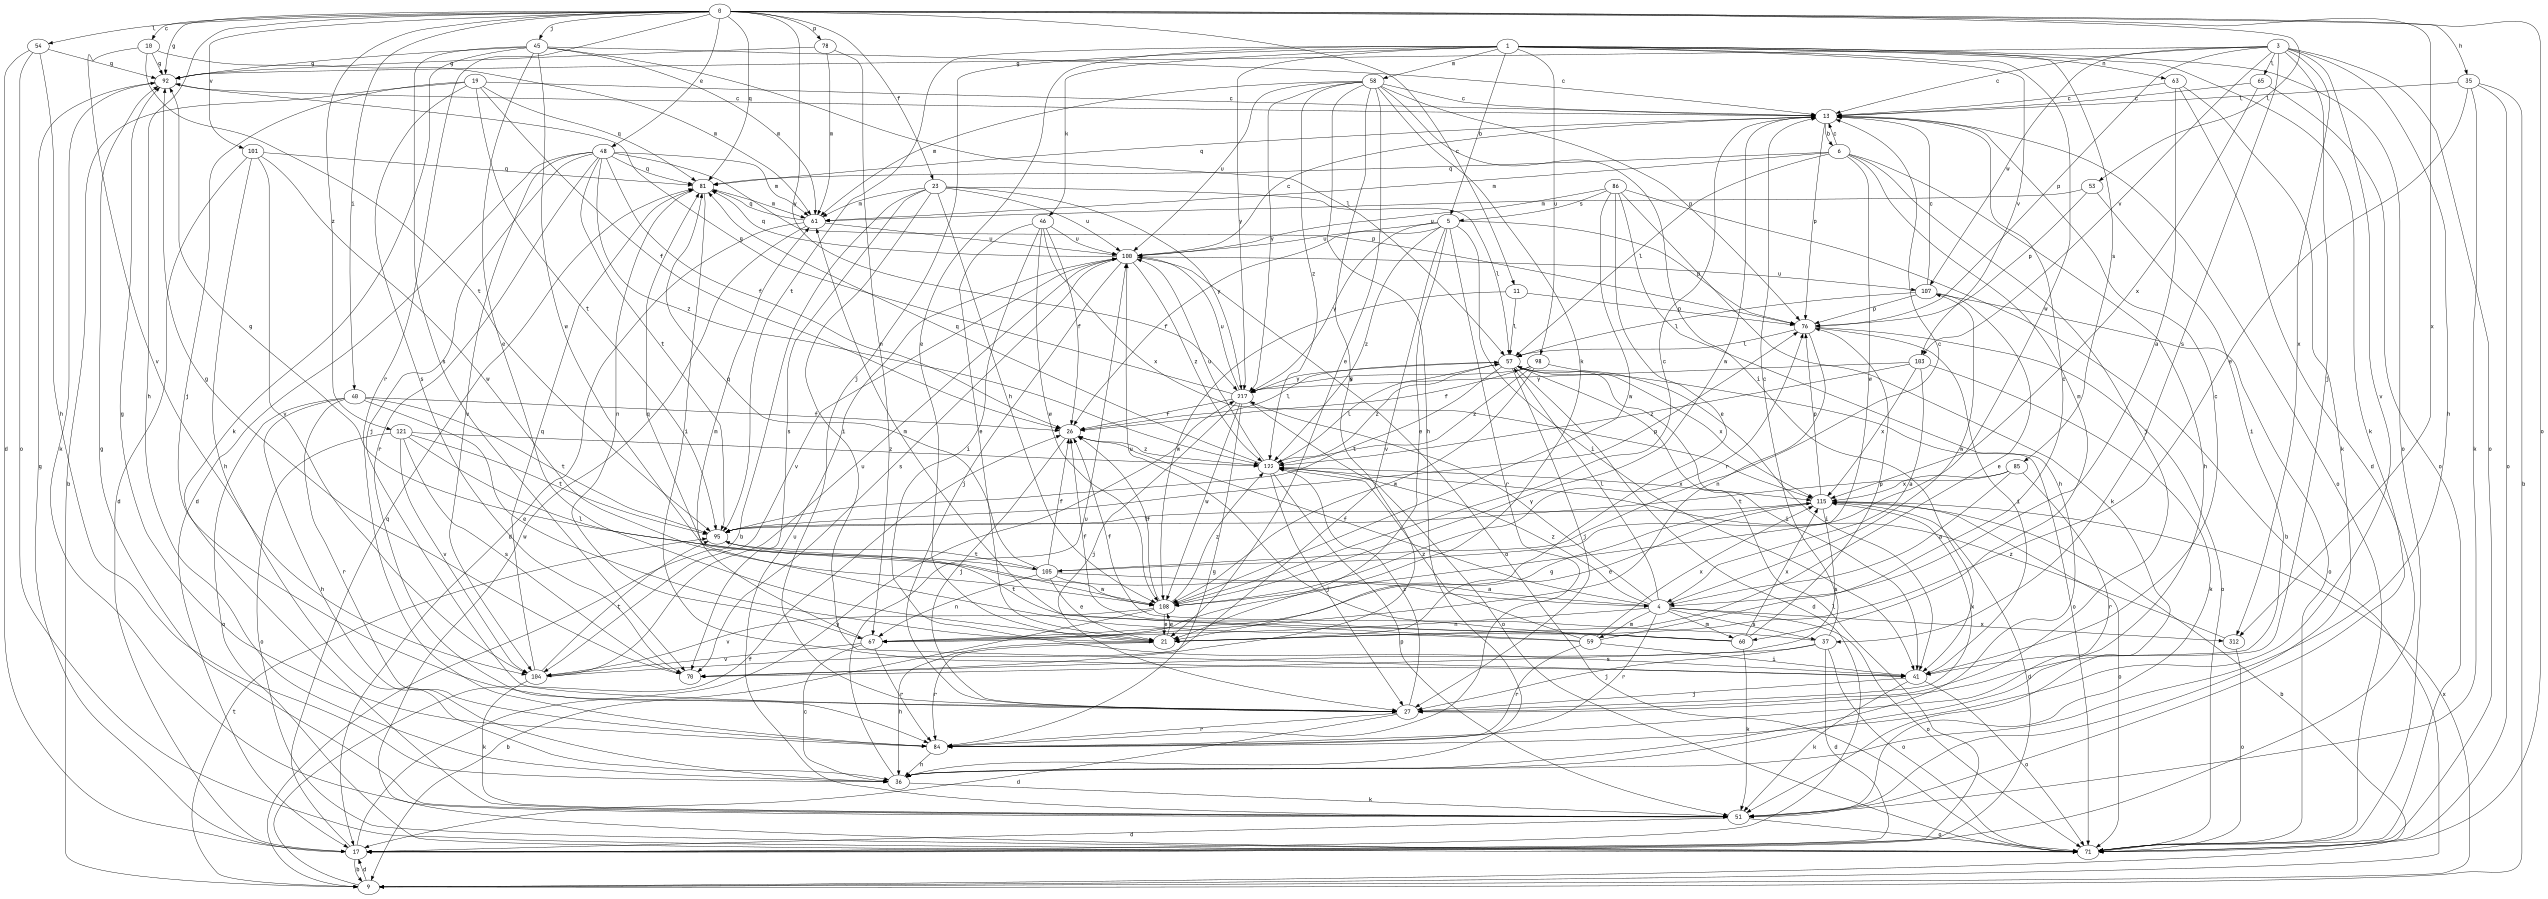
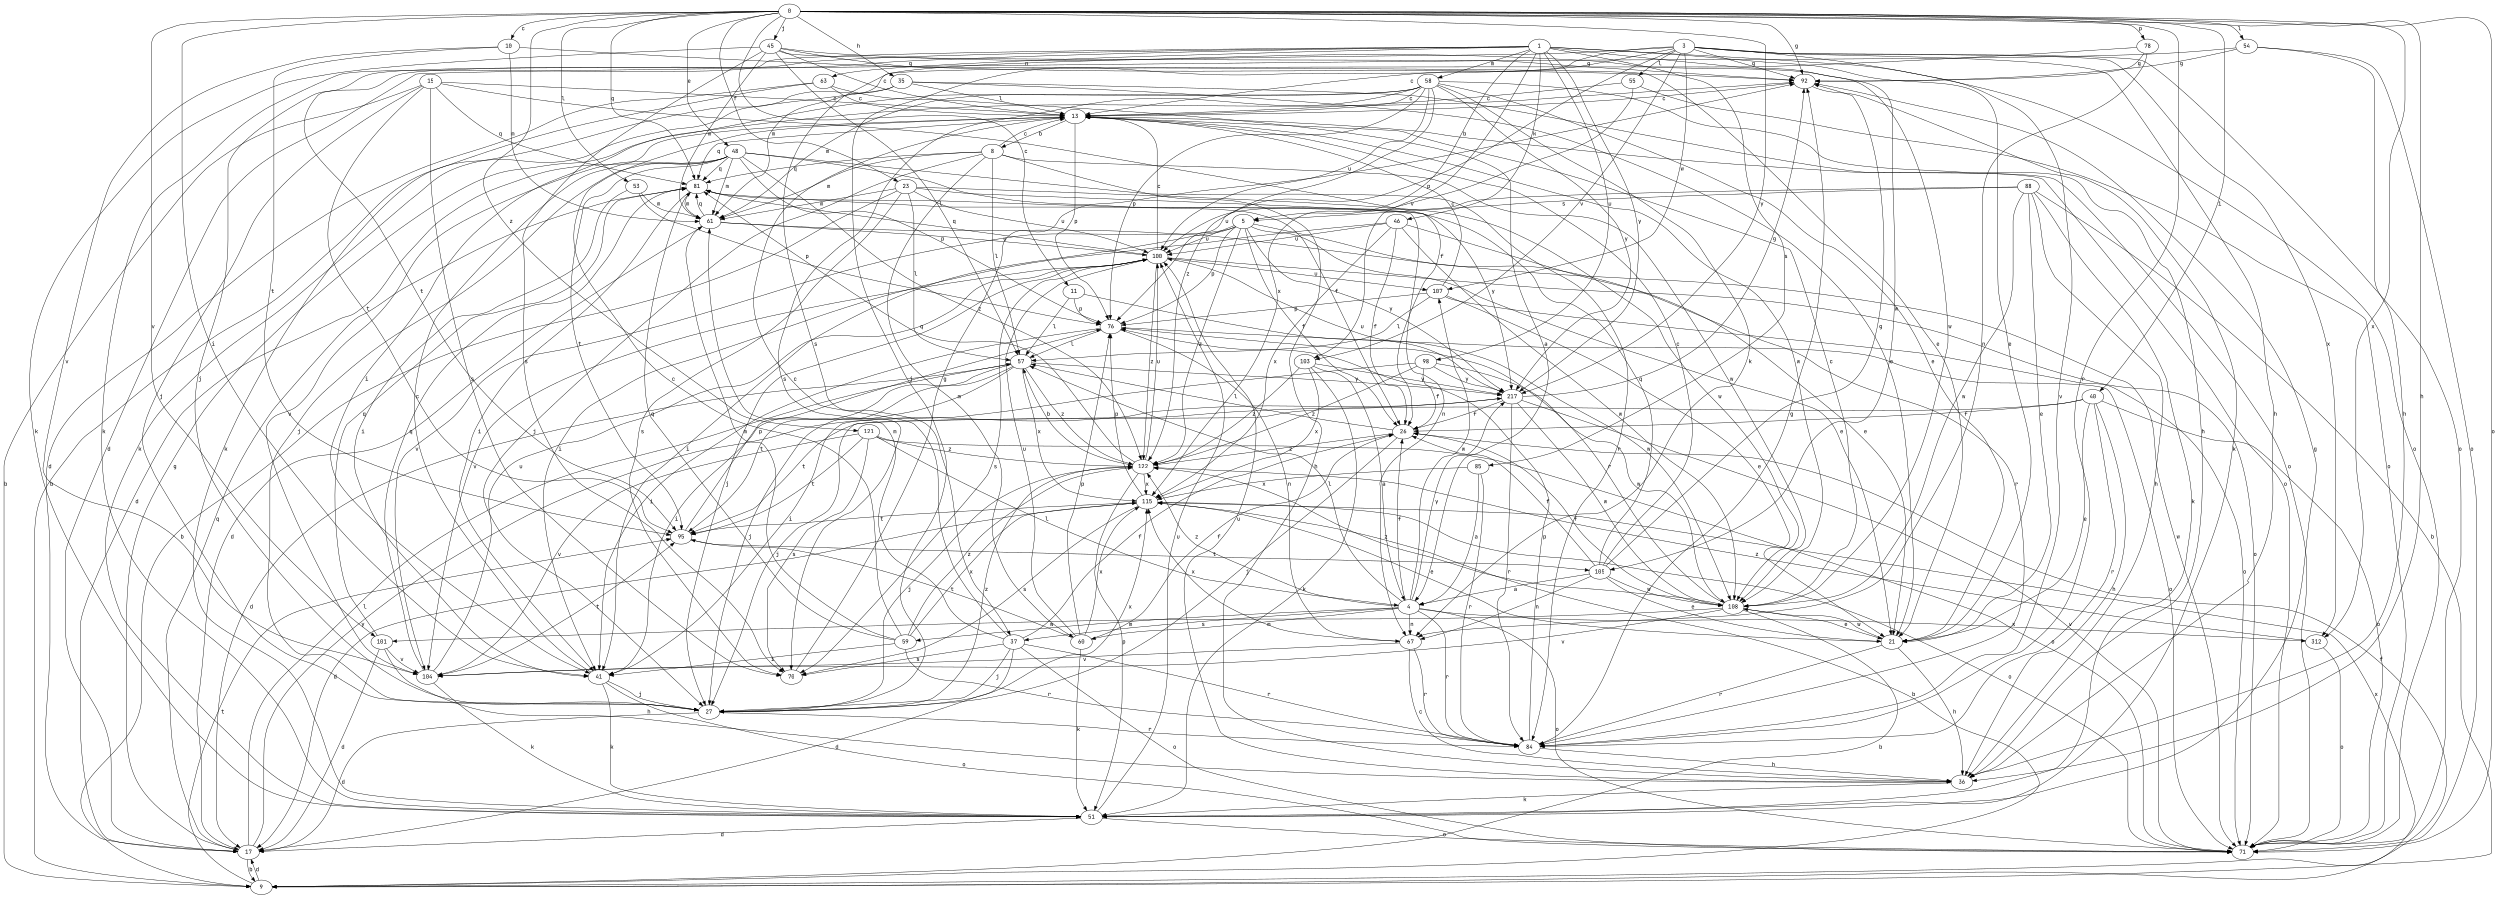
node "19": label "19" -> "15"
node "65": label "65" -> "55"
node "6": label "6" -> "8"
node "86": label "86" -> "88"
edge "23" -> "108": label "h" -> "w"
edge "84" -> "76": added, label "p"
edge "122" -> "57": label "l" -> "b"
edge "57" -> "71": removed, label "o"
edge "67" -> "61": now "37" -> "61"
edge "85" -> "95": removed, label "t"
edge "101" -> "108": reversed
edge "217" -> "84": label "g" -> "r"
edge "67" -> "115": label "g" -> "x"
edge "115" -> "21": reversed
edge "217" -> "71": label "o" -> "v"
edge "23" -> "41": now "0" -> "41"
edge "37" -> "84": added, label "r"
